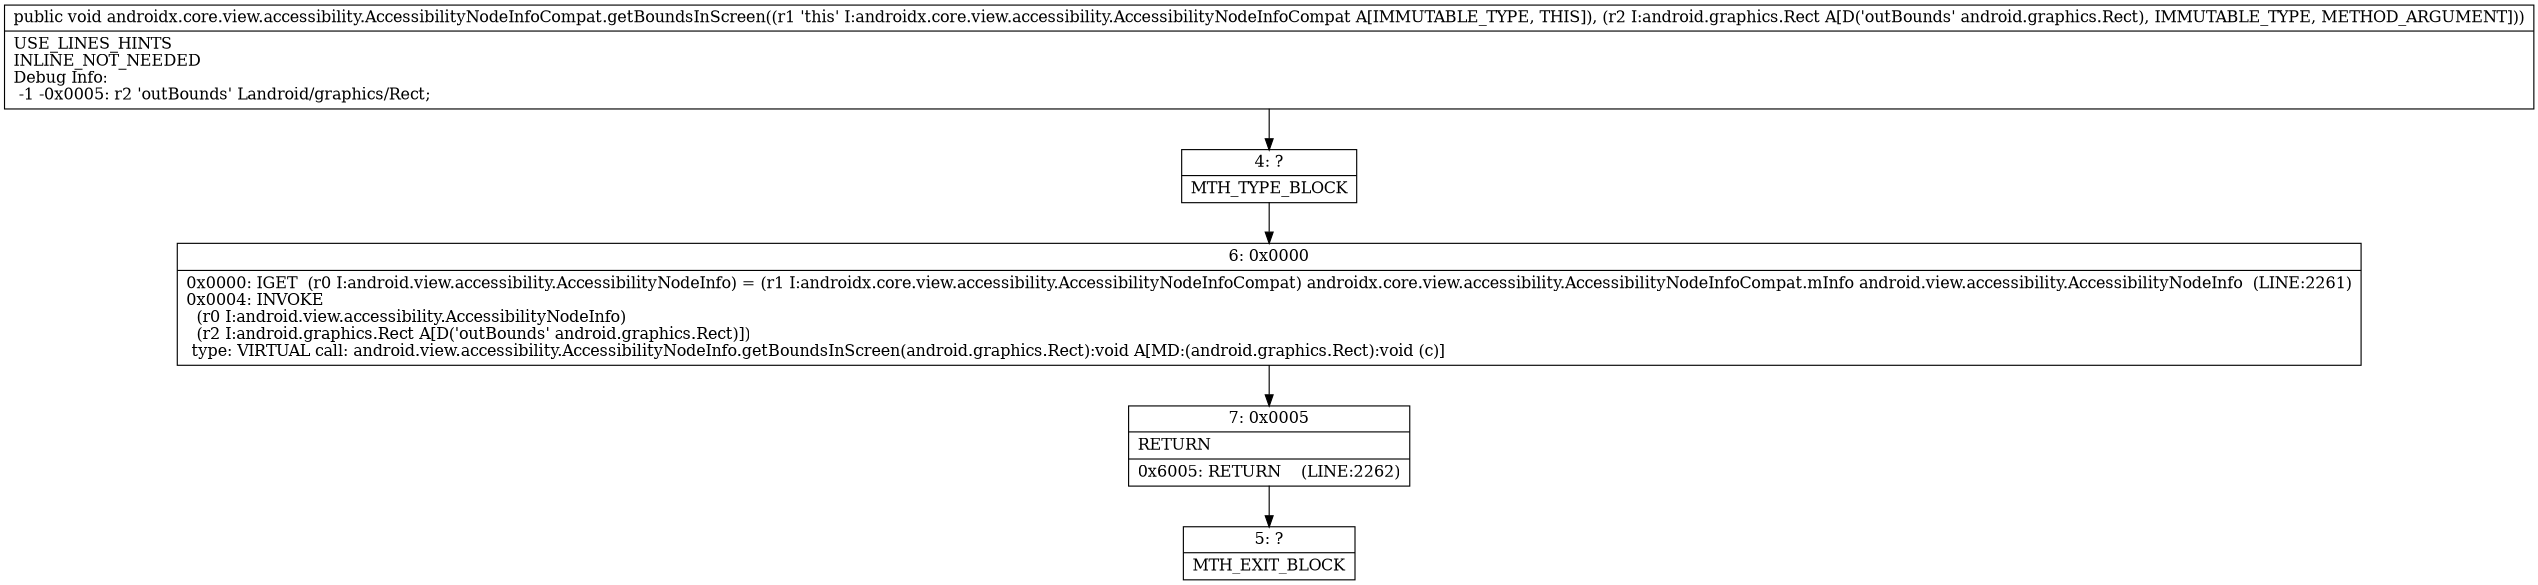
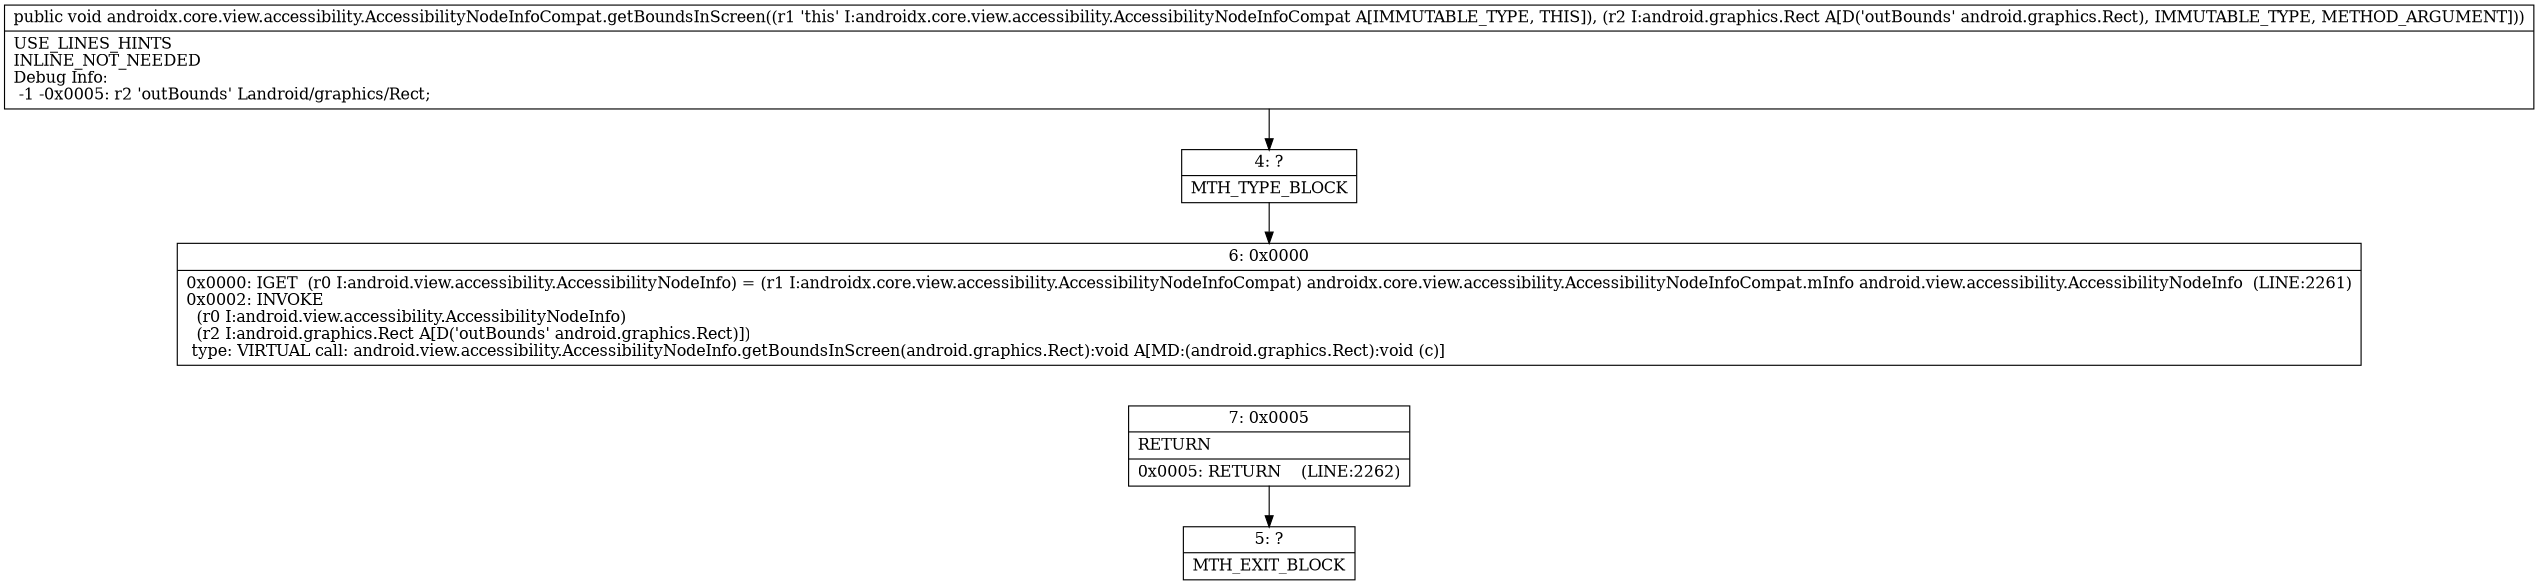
node "6: 0x0000": text "0x0004: INVOKE" -> "0x0002: INVOKE"
edge "6: 0x0000" -> "7: 0x0005": removed
node "7: 0x0005": text "0x6005: RETURN    (LINE:2262)" -> "0x0005: RETURN    (LINE:2262)"
